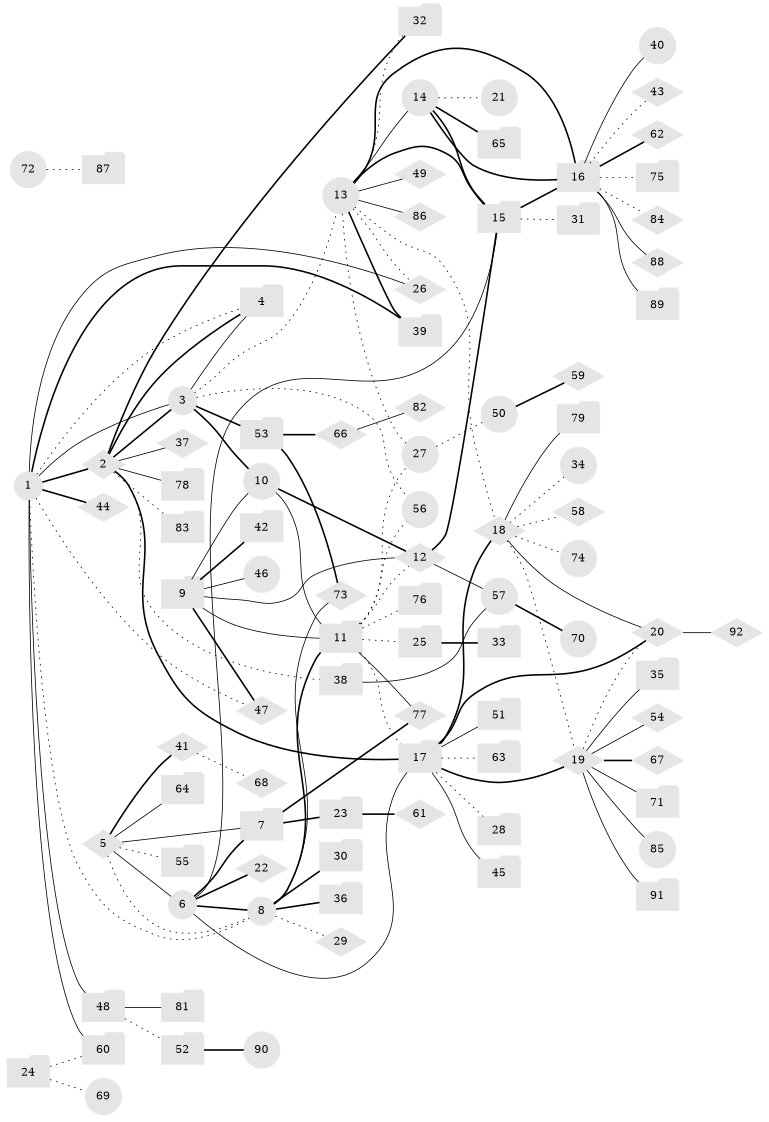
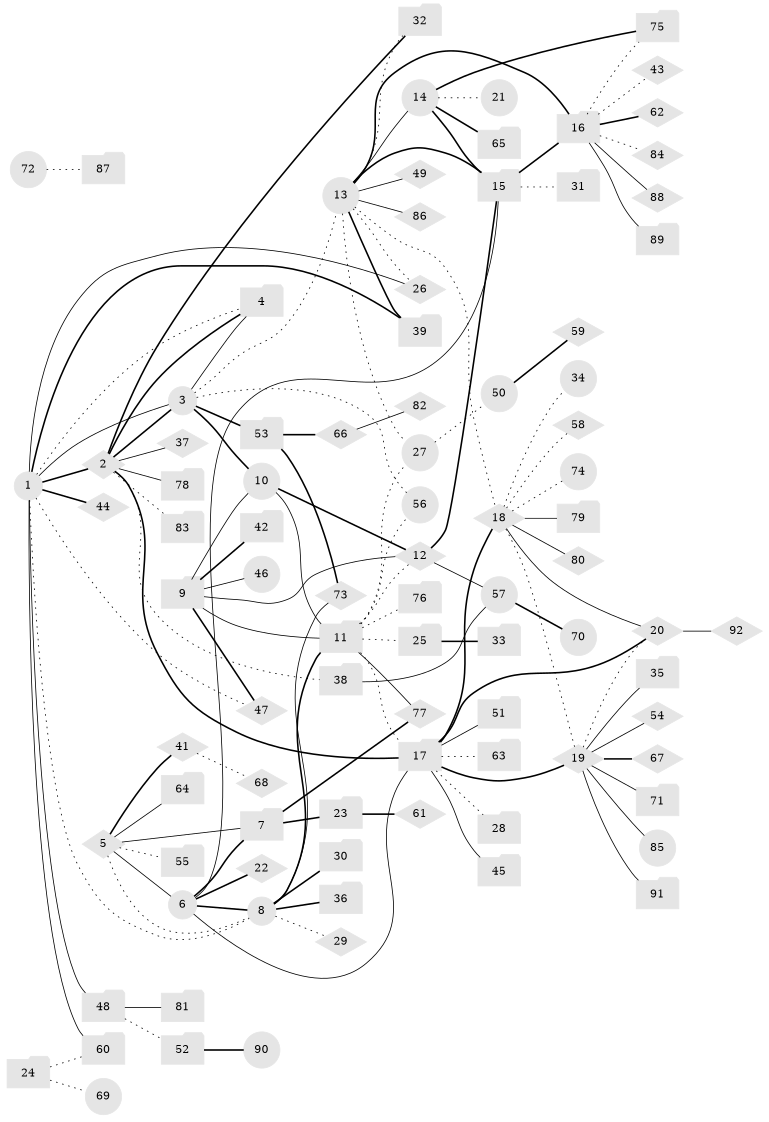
node "40": removed
edge "14" -- "16": now "14" -- "75"
node "80": added
